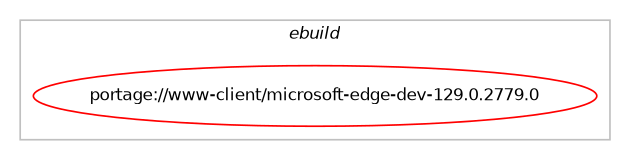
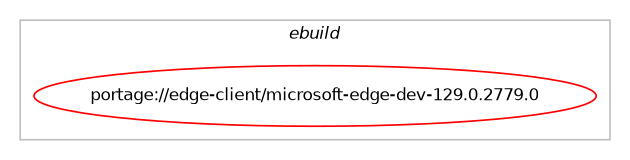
node "portage://www-client/microsoft-edge-dev-129.0.2779.0": label "portage://www-client/microsoft-edge-dev-129.0.2779.0" -> "portage://edge-client/microsoft-edge-dev-129.0.2779.0"
